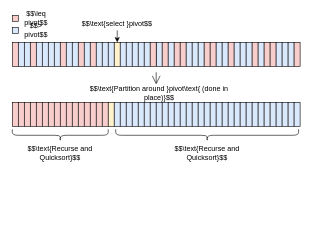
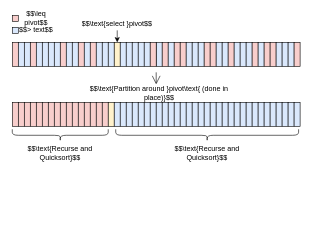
node "$$> pivot$$": label "$$> pivot$$" -> "$$> text$$"
